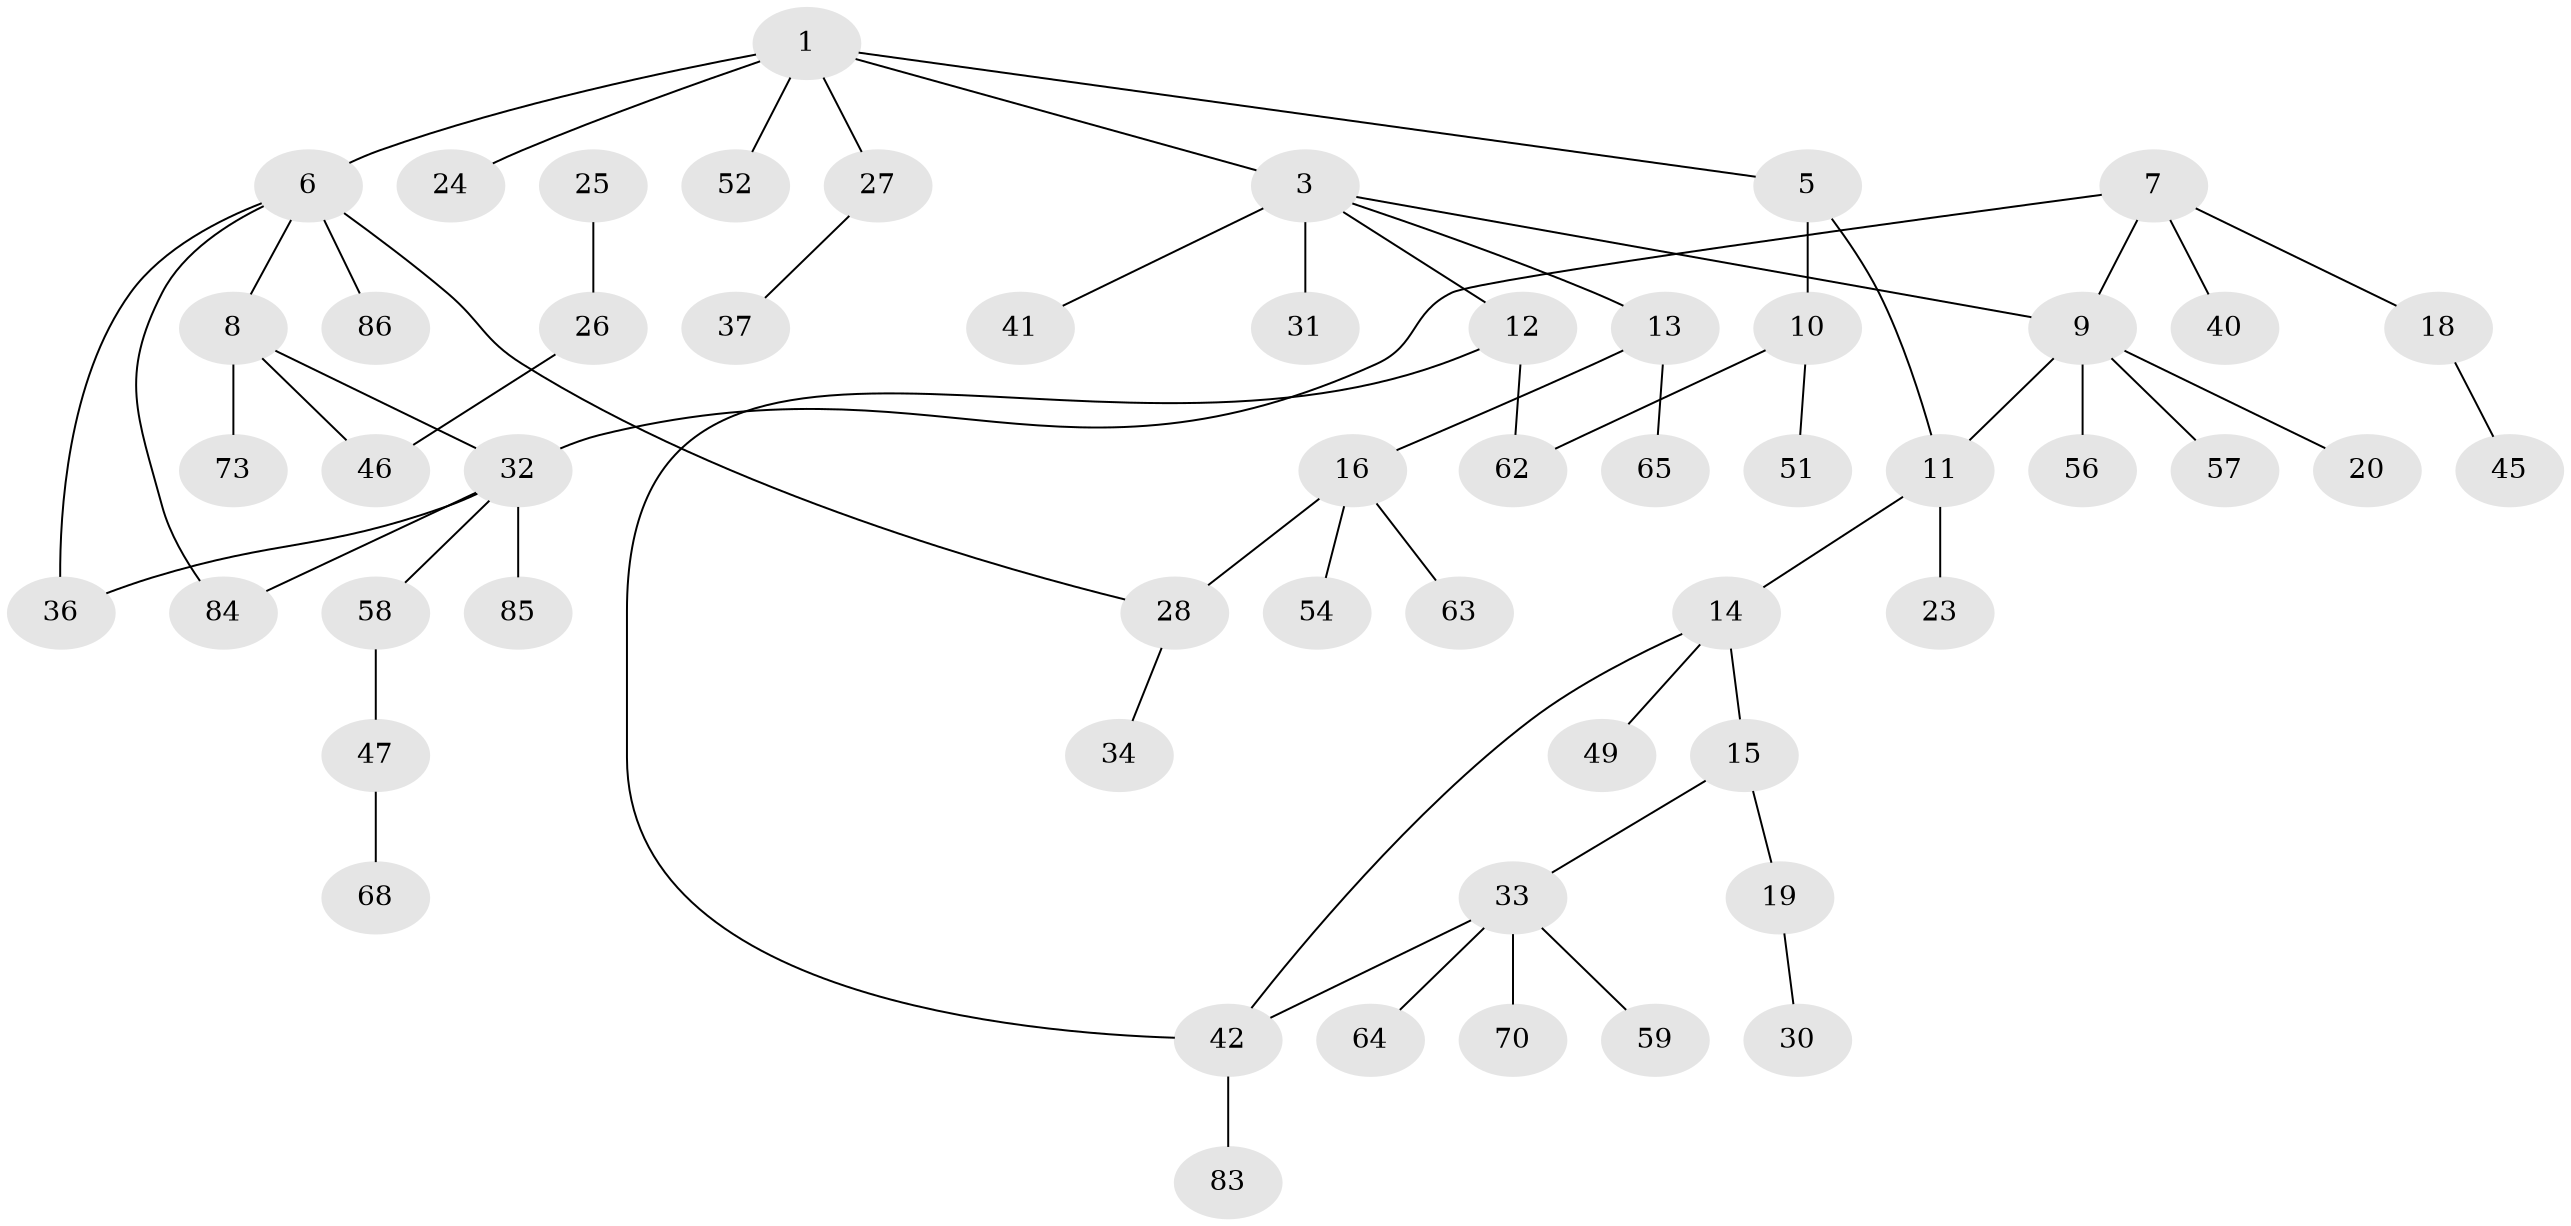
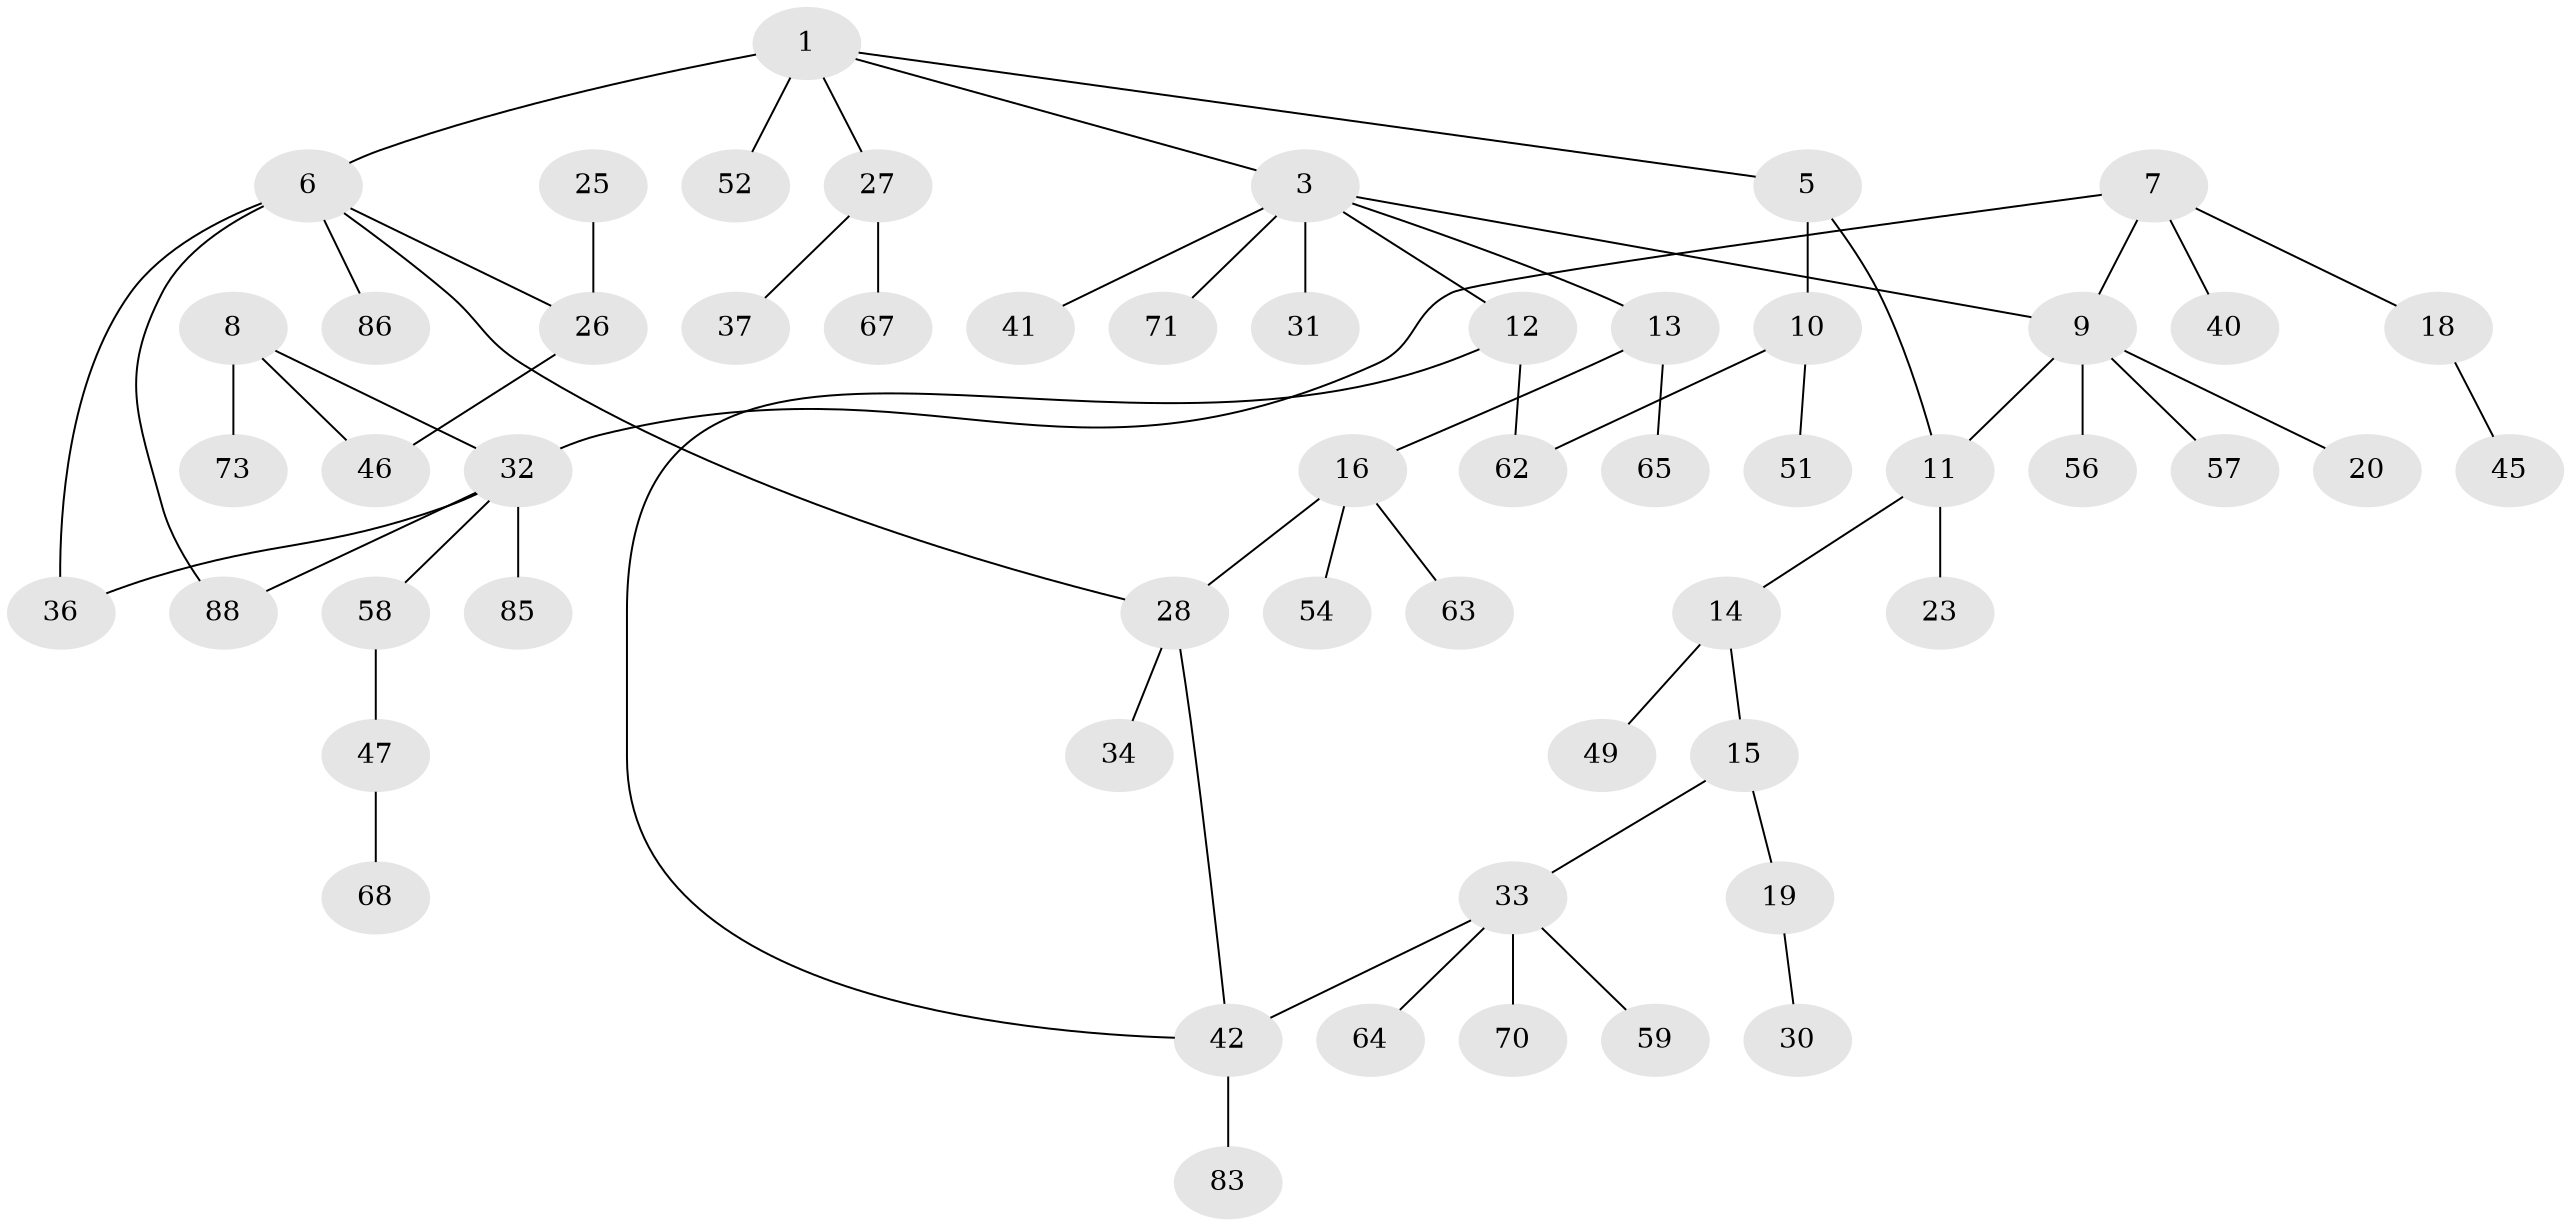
node "24": removed
edge "6" -- "8": now "6" -- "26"
node "67": added
node "71": added
node "84": label "84" -> "88"
edge "14" -- "42": now "28" -- "42"
